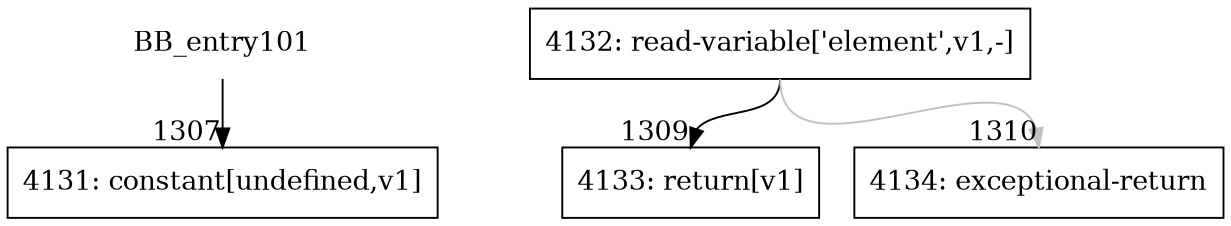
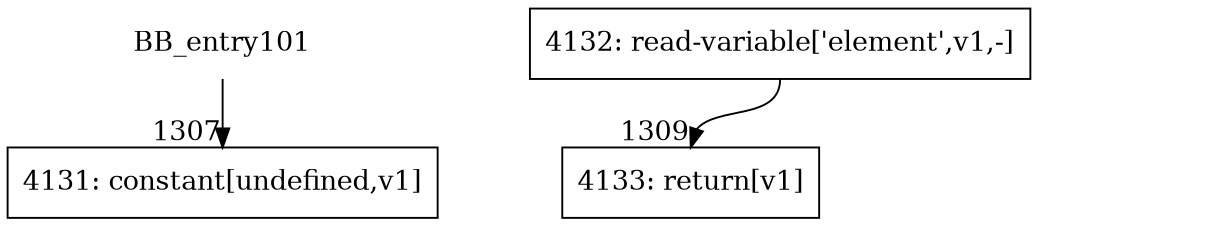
node "4134: exceptional-return": removed
